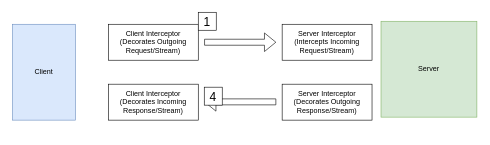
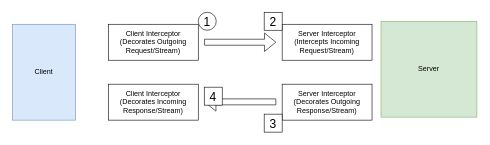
node "1": shape rectangle -> ellipse
node "2": added
node "3": added
